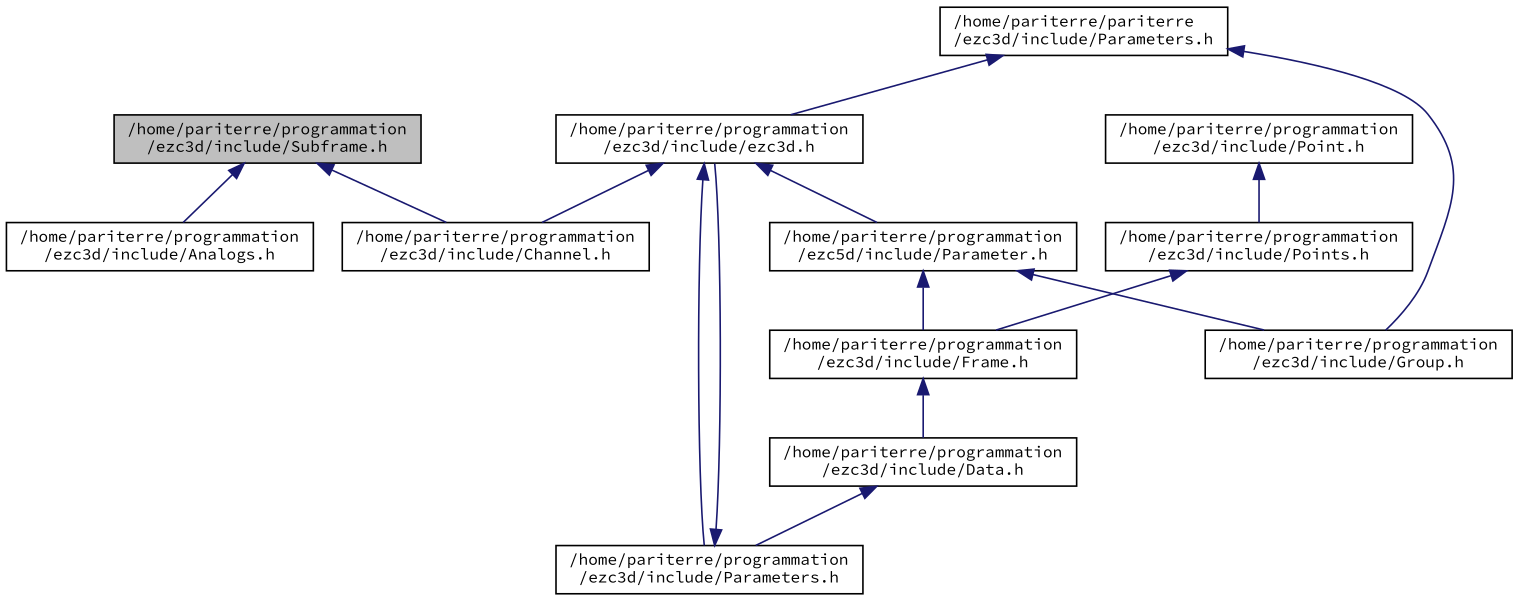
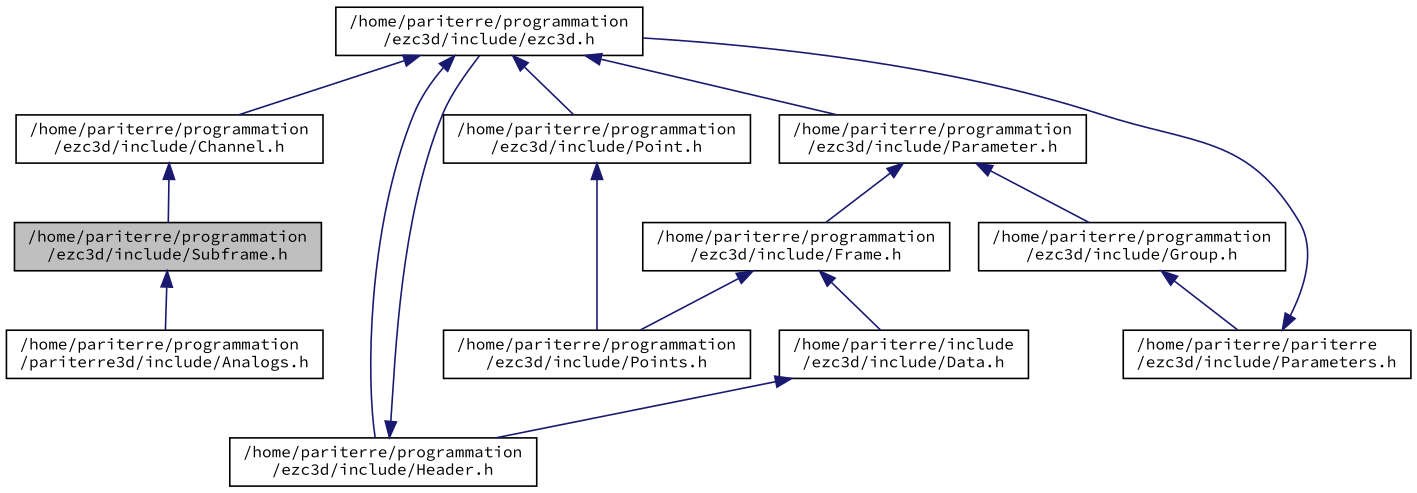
edge "/home/pariterre/programmation /ezc3d/include/Point.h" -> "/home/pariterre/programmation /ezc3d/include/ezc3d.h": added
edge "/home/pariterre/programmation /ezc3d/include/Group.h" -> "/home/pariterre/pariterre /ezc3d/include/Parameters.h": reversed
edge "/home/pariterre/programmation /ezc3d/include/Channel.h" -> "/home/pariterre/programmation /ezc3d/include/Subframe.h": reversed
node "/home/pariterre/programmation /ezc3d/include/Analogs.h": label "/home/pariterre/programmation /ezc3d/include/Analogs.h" -> "/home/pariterre/programmation /pariterre3d/include/Analogs.h"
node "/home/pariterre/programmation /ezc5d/include/Parameter.h": label "/home/pariterre/programmation /ezc5d/include/Parameter.h" -> "/home/pariterre/programmation /ezc3d/include/Parameter.h"
edge "/home/pariterre/programmation /ezc3d/include/Frame.h" -> "/home/pariterre/programmation /ezc3d/include/Points.h": reversed
node "/home/pariterre/programmation /ezc3d/include/Data.h": label "/home/pariterre/programmation /ezc3d/include/Data.h" -> "/home/pariterre/include /ezc3d/include/Data.h"
node "/home/pariterre/programmation /ezc3d/include/Parameters.h": label "/home/pariterre/programmation /ezc3d/include/Parameters.h" -> "/home/pariterre/programmation /ezc3d/include/Header.h"
